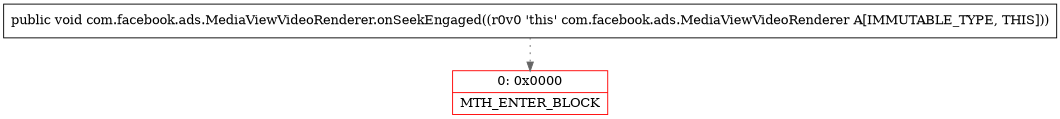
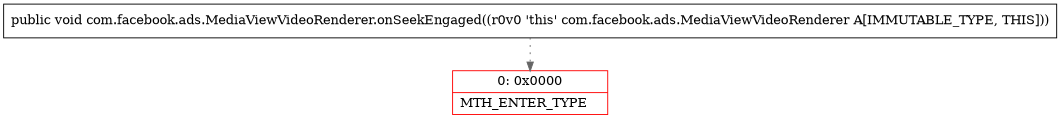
node "0: 0x0000": text "MTH_ENTER_BLOCK" -> "MTH_ENTER_TYPE"
